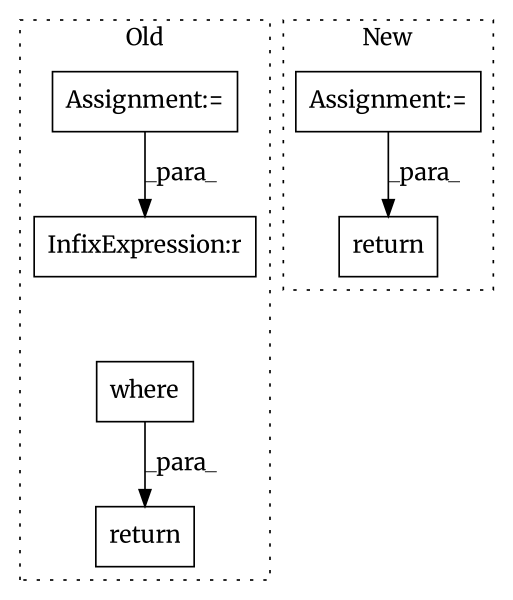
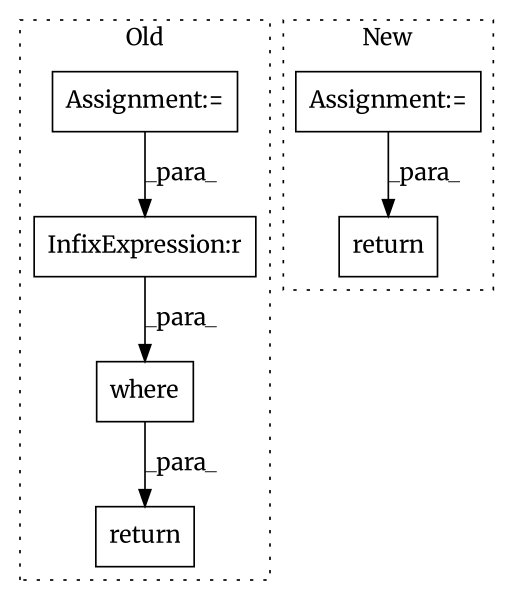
edge "InfixExpression:r" -> "where": added, label "_para_"
